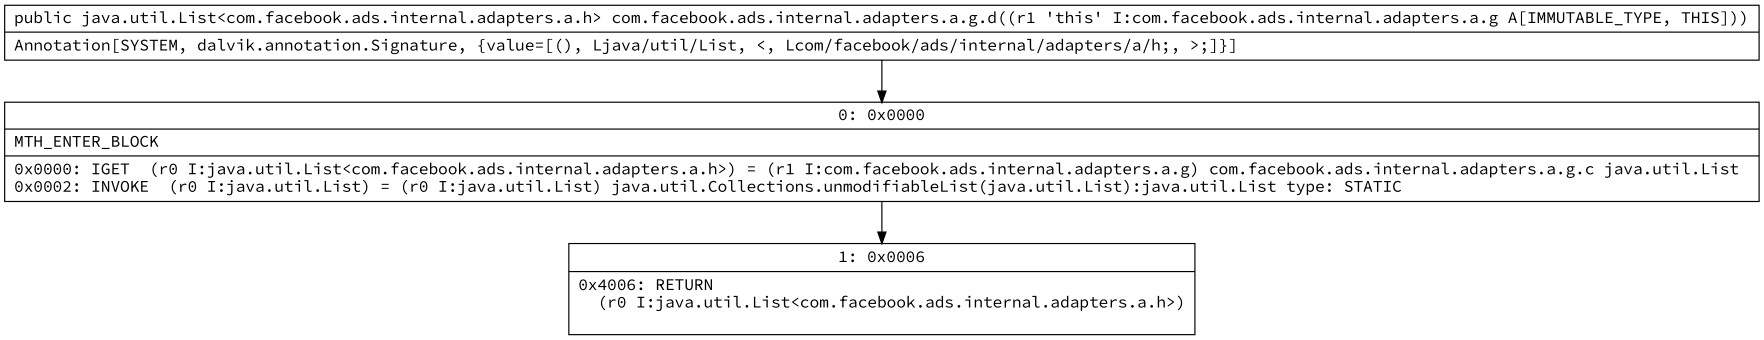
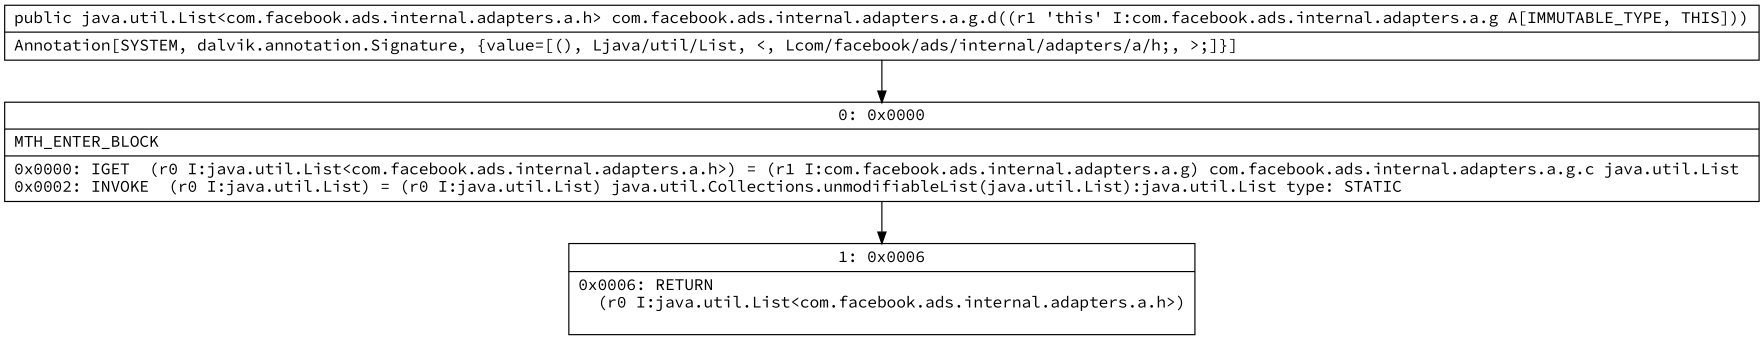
node "1: 0x0006": text "0x4006: RETURN" -> "0x0006: RETURN"
